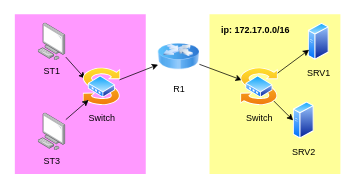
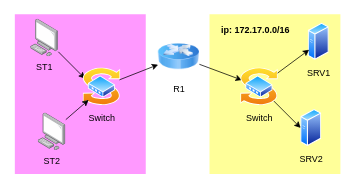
node "ST1": moved (52, 42) -> (44, 38)
node "SRV2": moved (303, 120) -> (311, 128)
node "ST3": label "ST3" -> "ST2"
